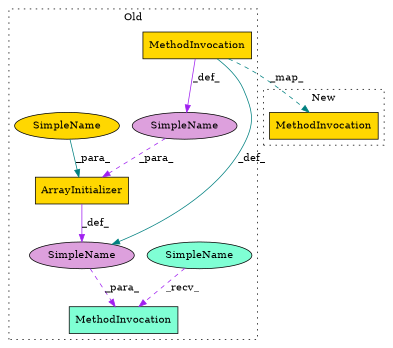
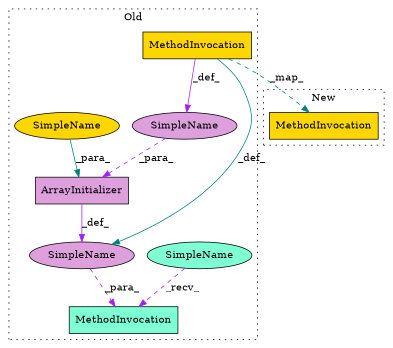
node "ArrayInitializer": fillcolor gold -> plum
